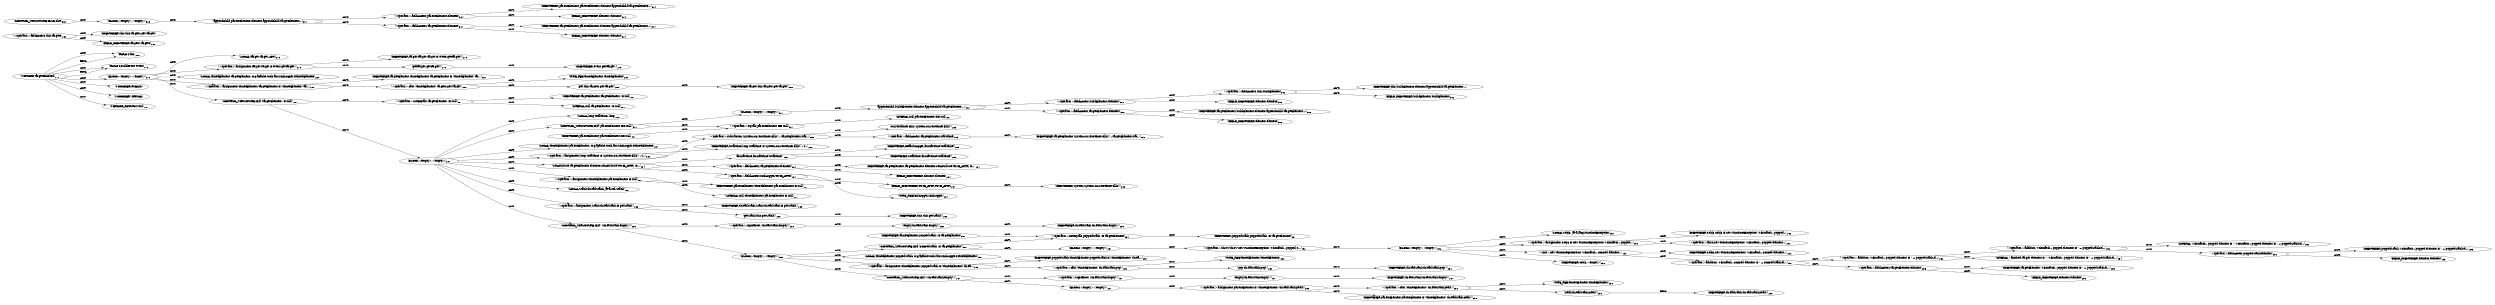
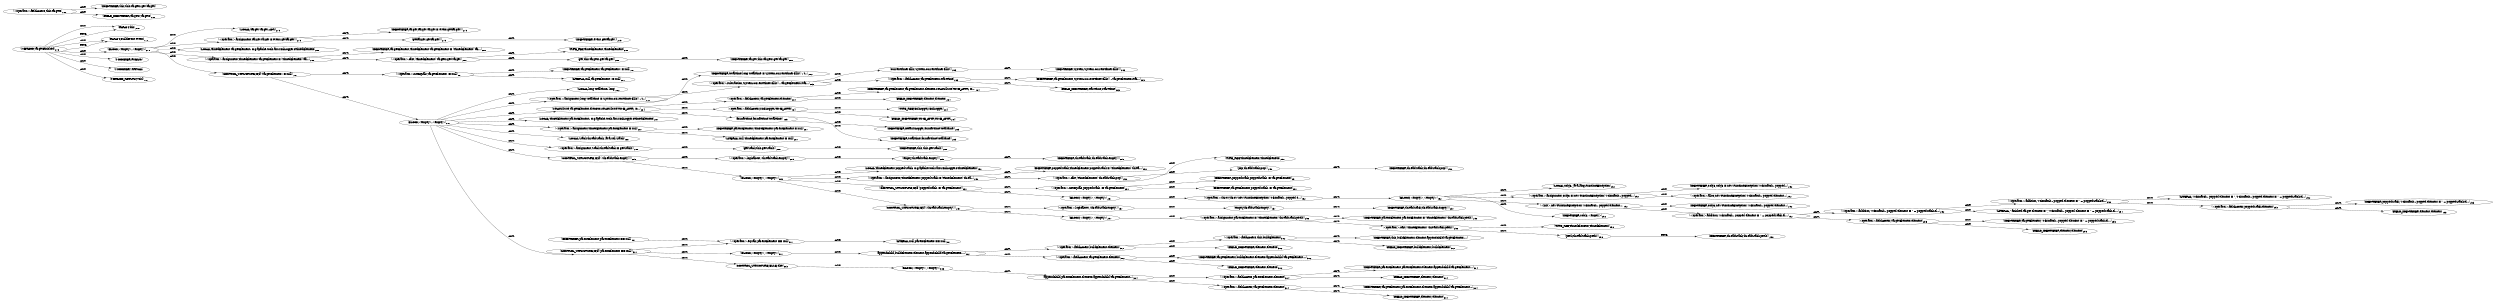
node "(FIELD_IDENTIFIER,startTime,startTime)": added
edge "(FIELD_IDENTIFIER,TIME_ATTR,TIME_ATTR)" -> "(IDENTIFIER,System,System.currentTimeMillis())": now "(currentTimeMillis,System.currentTimeMillis())" -> "(IDENTIFIER,System,System.currentTimeMillis())"
node "(IDENTIFIER,threadStack,Stack threadStack = getStack())": removed
edge "(IDENTIFIER,targetElement,poppedStack != targetElement)" -> "(<operator>.notEquals,poppedStack != targetElement)": reversed
edge "(CONTROL_STRUCTURE,IF,if (parentElement == null))" -> "(CONTROL_STRUCTURE,ELSE,else)": added, label "AST:"
